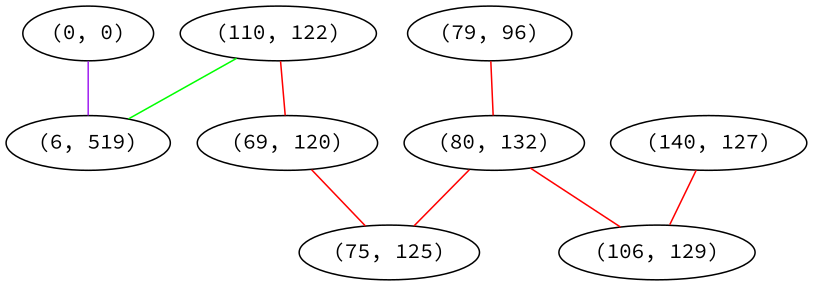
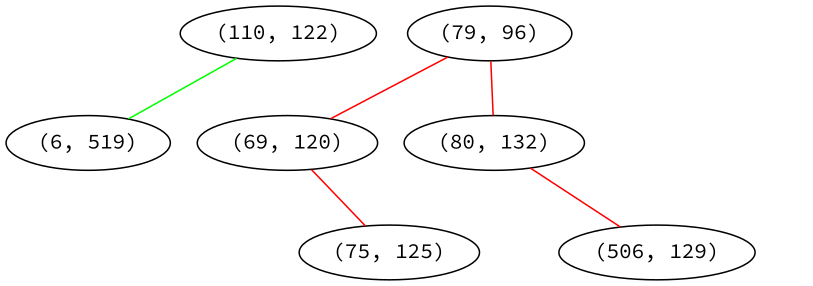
node "(0, 0)": removed
edge "(110, 122)" -- "(69, 120)": now "(79, 96)" -- "(69, 120)"
node "(140, 127)": removed
edge "(80, 132)" -- "(75, 125)": removed
node "(106, 129)": label "(106, 129)" -> "(506, 129)"
